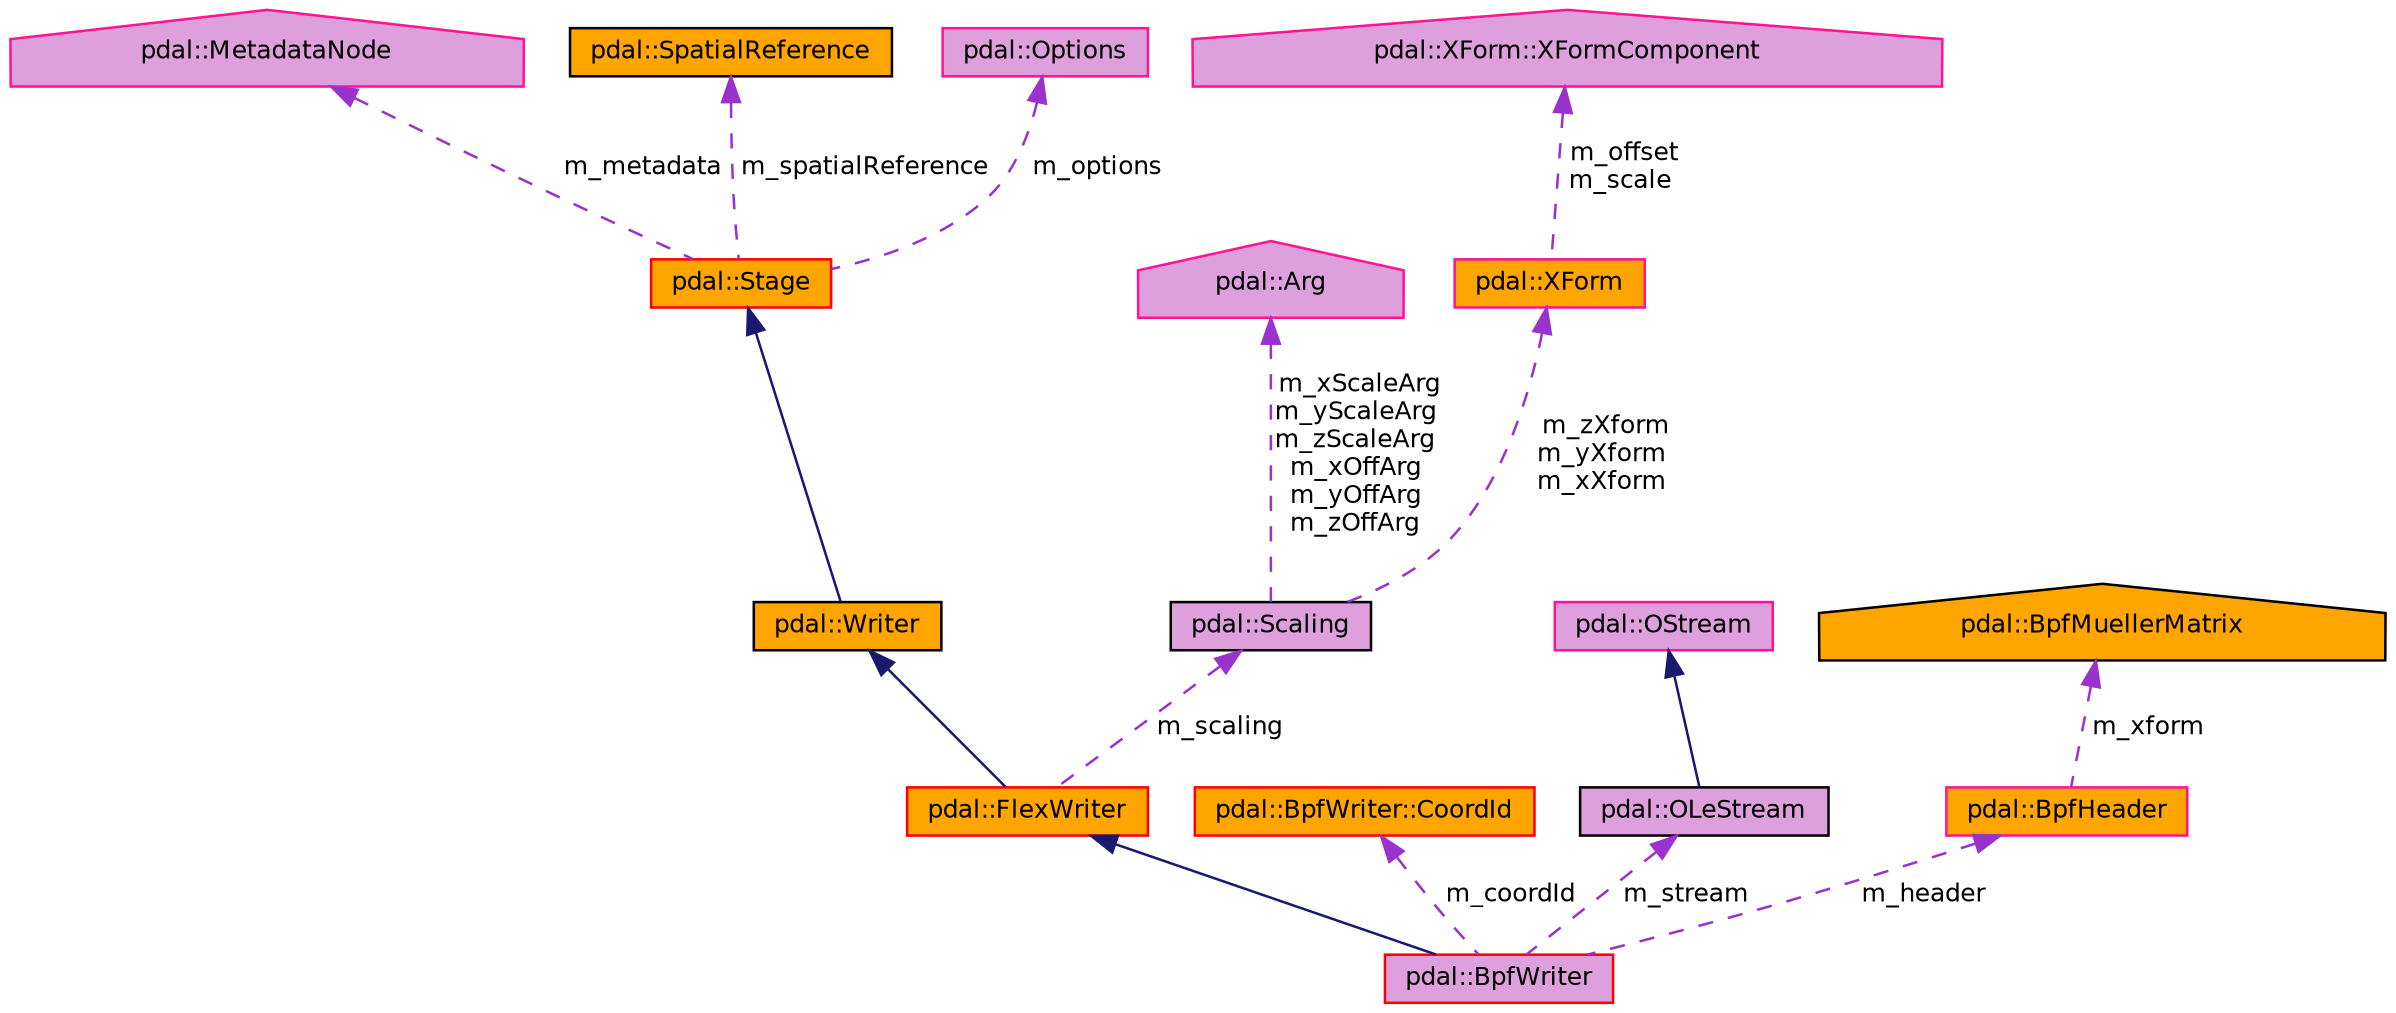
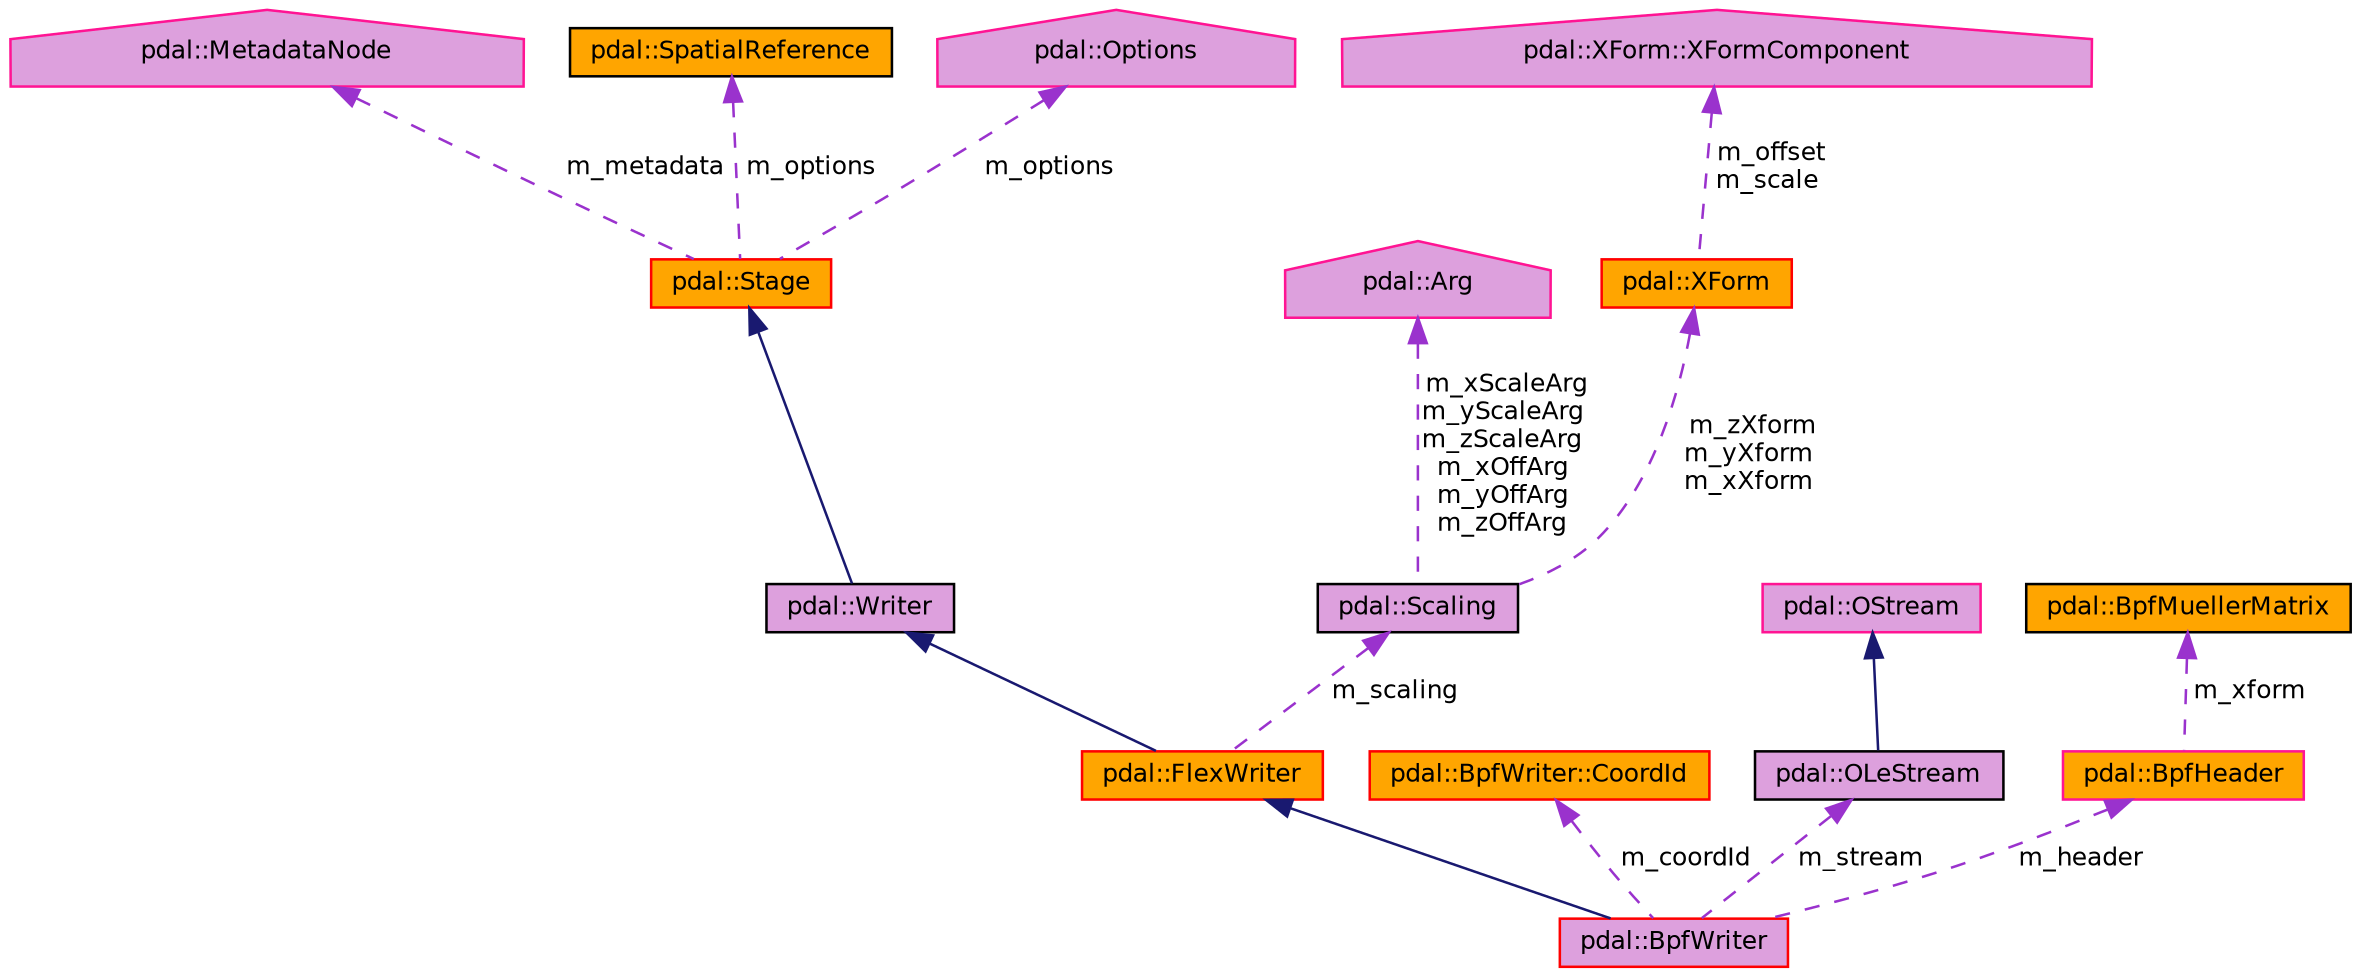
node "pdal::Options": shape box -> house
edge "pdal::Stage" -> "pdal::SpatialReference": label " m_spatialReference" -> " m_options"
node "pdal::XForm": color deeppink -> red
node "pdal::Writer": fillcolor orange -> plum
node "pdal::BpfMuellerMatrix": shape house -> box
